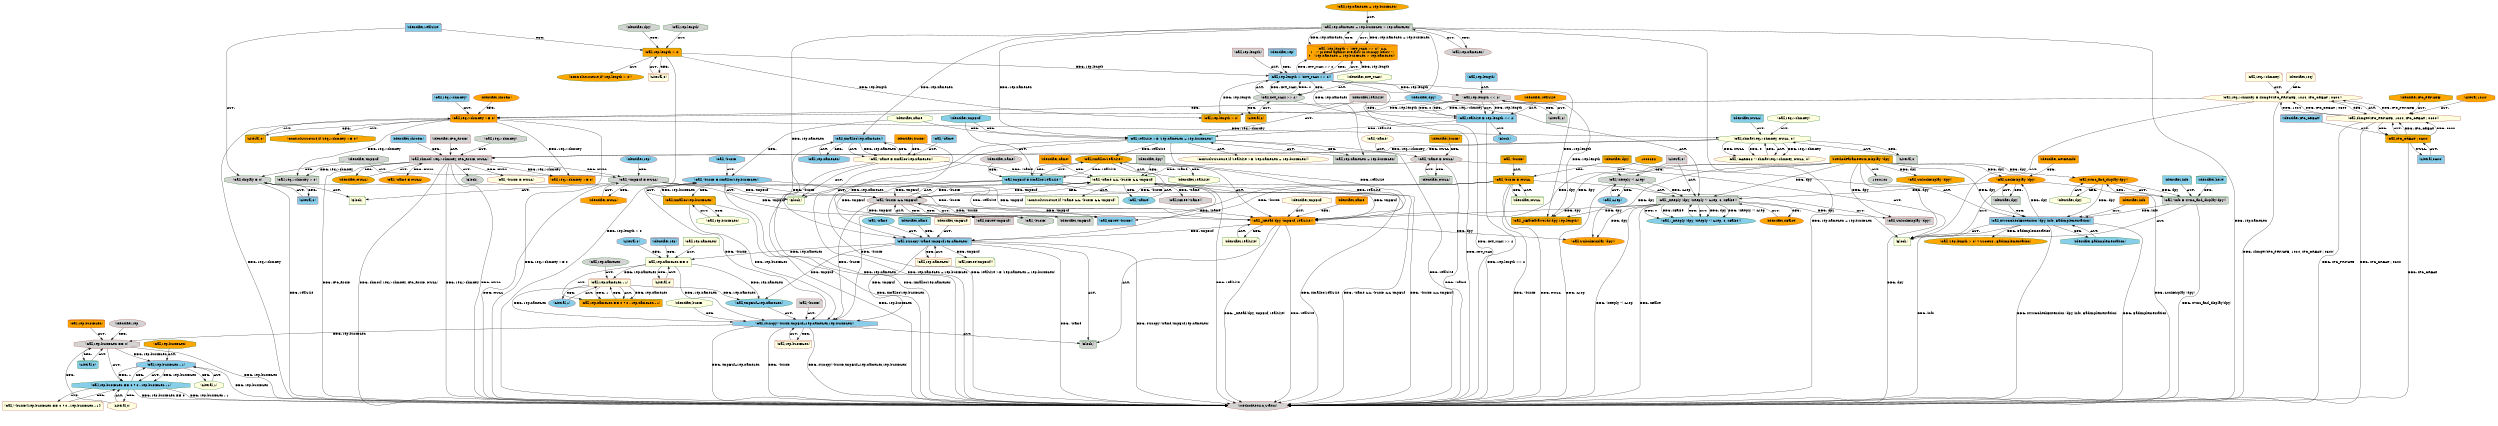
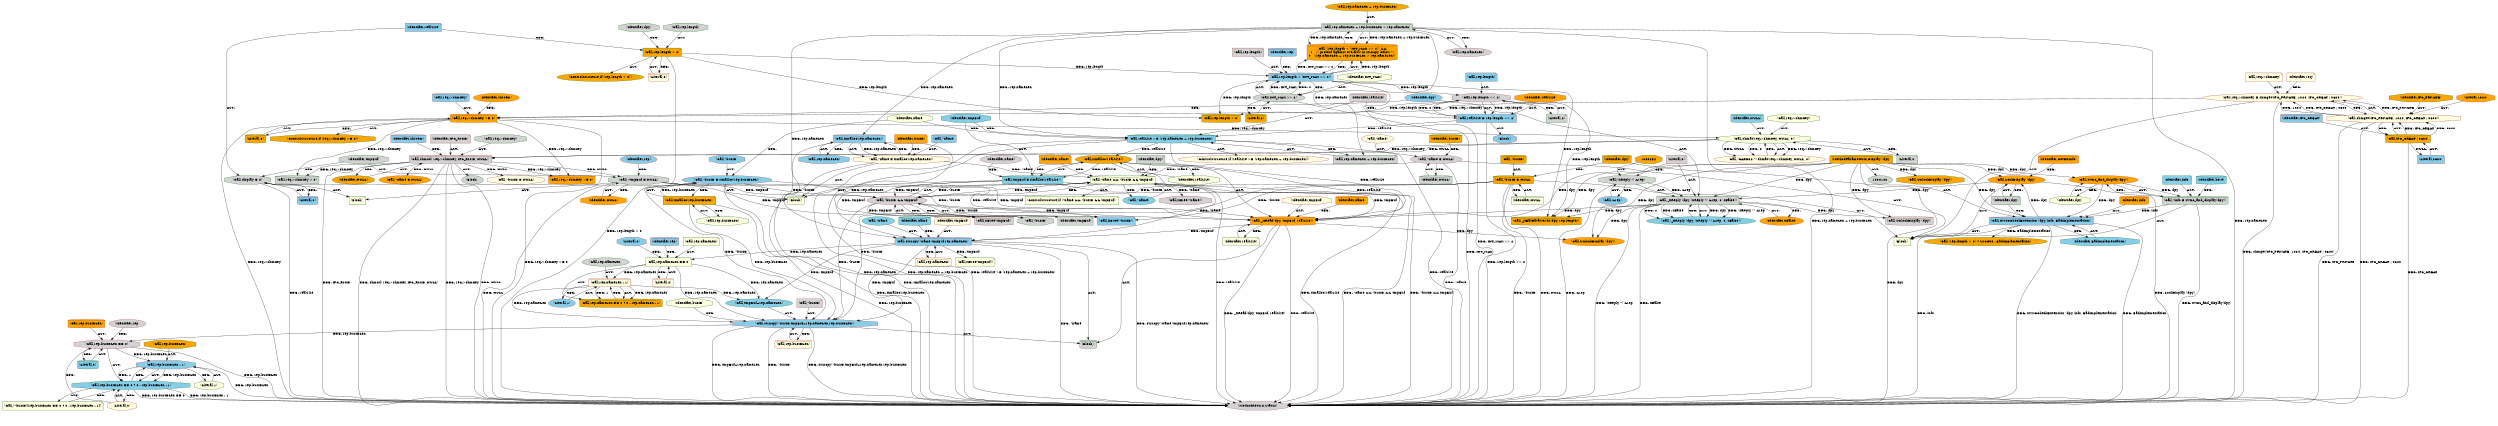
node "(Call,(*busID)[rep.busIDLen == 0 ? 0 : rep.busIDLen - 1])": color brown -> darkgreen
